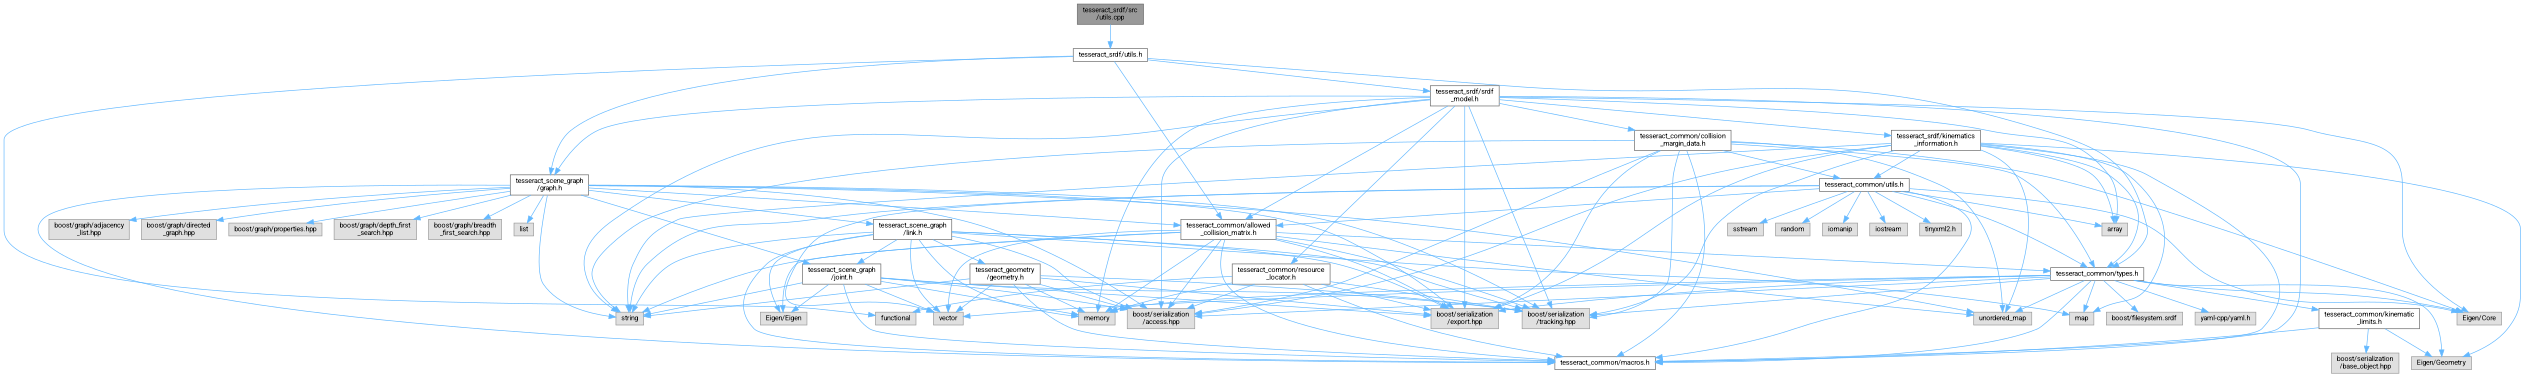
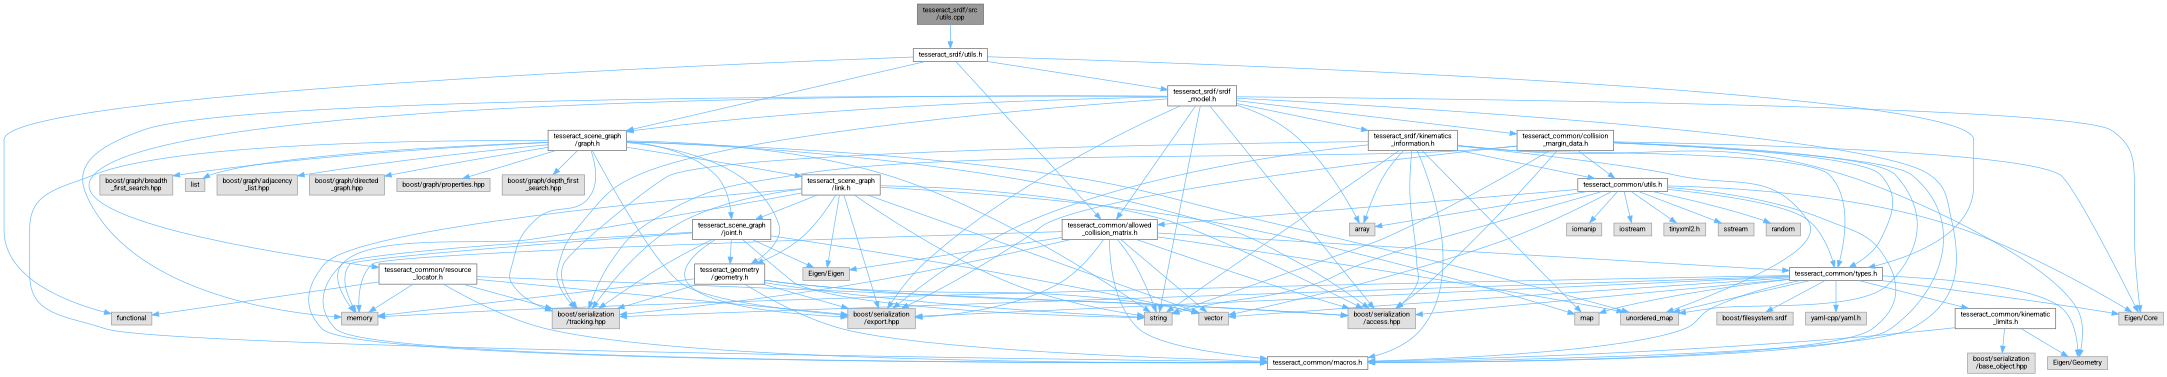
edge "tesseract_scene_graph /graph.h" -> "tesseract_common/allowed _collision_matrix.h": now "tesseract_scene_graph /graph.h" -> "tesseract_geometry /geometry.h"
edge "tesseract_scene_graph /joint.h" -> "boost/serialization /access.hpp": now "tesseract_scene_graph /joint.h" -> "tesseract_geometry /geometry.h"
